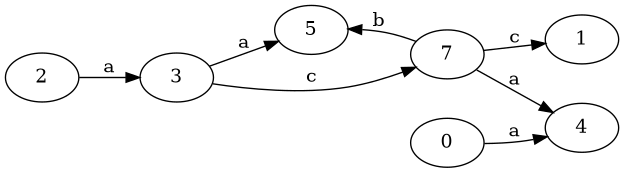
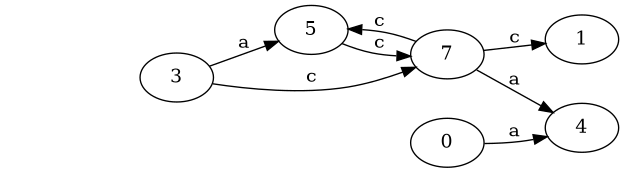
edge "7" -> "5": label "b" -> "c"
edge "5" -> "7": added, label "c"
node "2": removed
